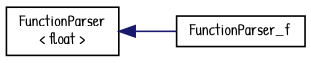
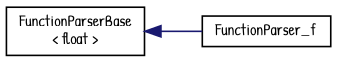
node "FunctionParser < float >": label "FunctionParser < float >" -> "FunctionParserBase < float >"
